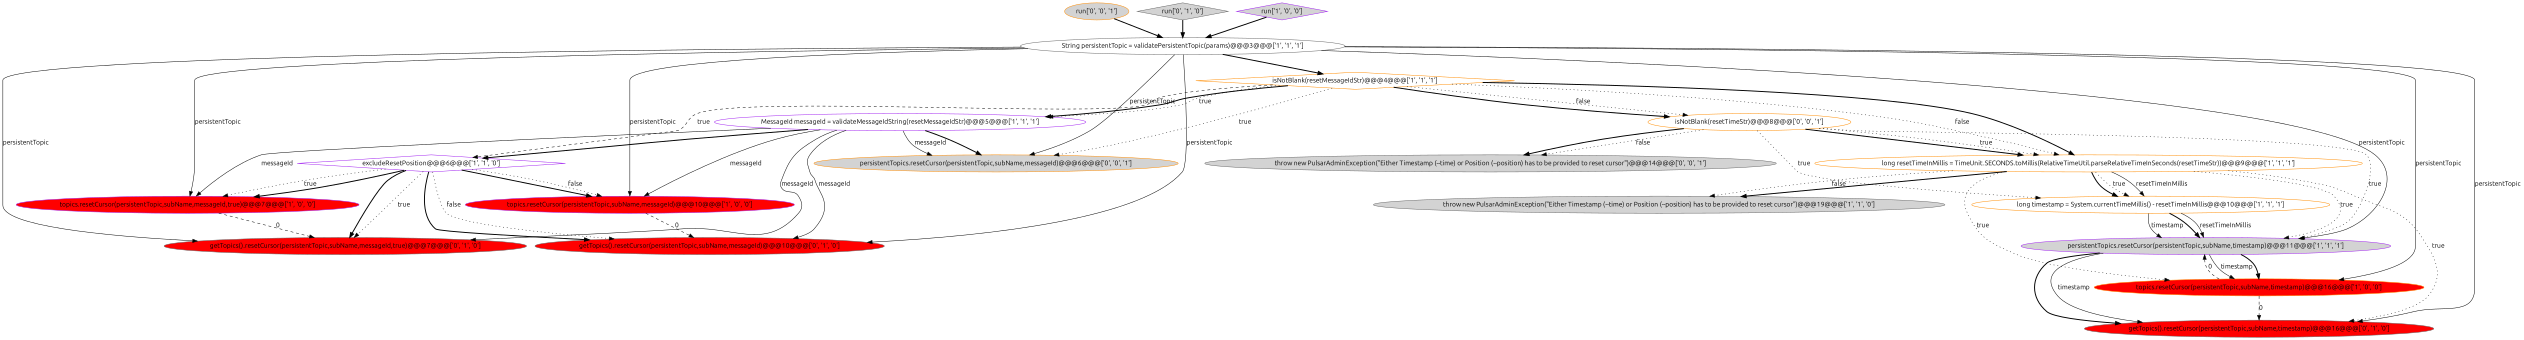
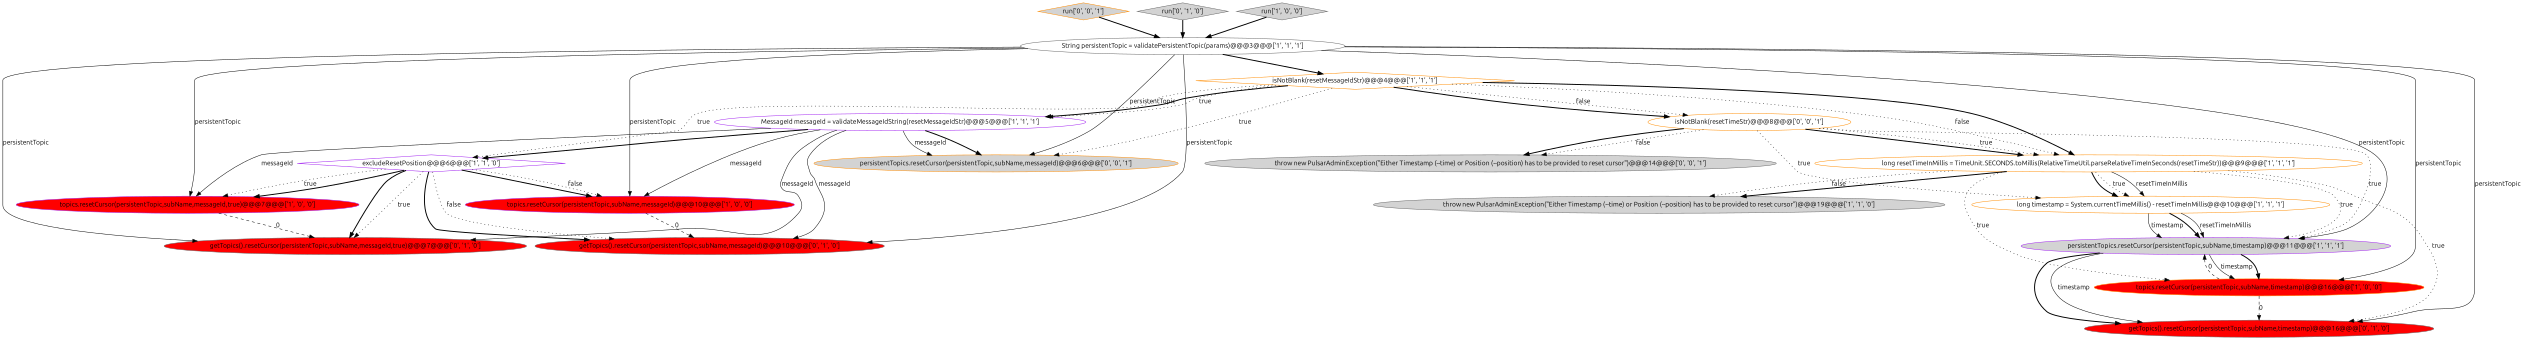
node "run['0', '0', '1']": shape ellipse -> diamond
node "run['1', '0', '0']": color purple -> gray40
edge "isNotBlank(resetMessageIdStr)@@@4@@@['1', '1', '1']" -> "excludeResetPosition@@@6@@@['1', '1', '0']": style dashed -> dotted
